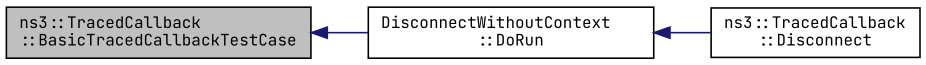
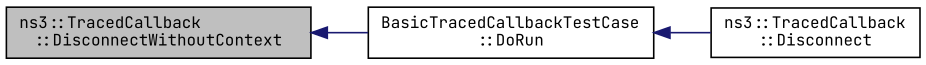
node "ns3::TracedCallback ::BasicTracedCallbackTestCase": label "ns3::TracedCallback ::BasicTracedCallbackTestCase" -> "ns3::TracedCallback ::DisconnectWithoutContext"
node "DisconnectWithoutContext ::DoRun": label "DisconnectWithoutContext ::DoRun" -> "BasicTracedCallbackTestCase ::DoRun"
